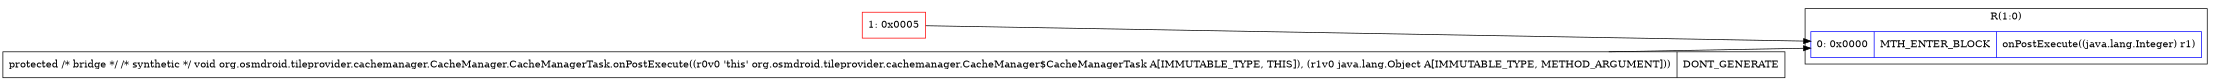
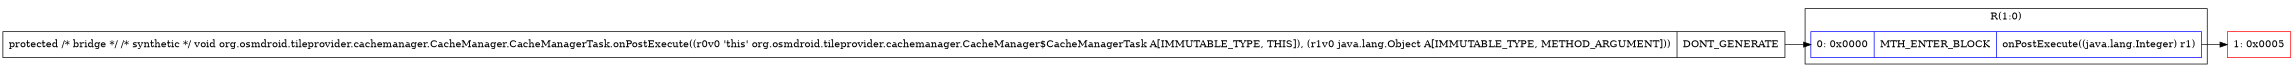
edge "1: 0x0005" -> "0: 0x0000": reversed
